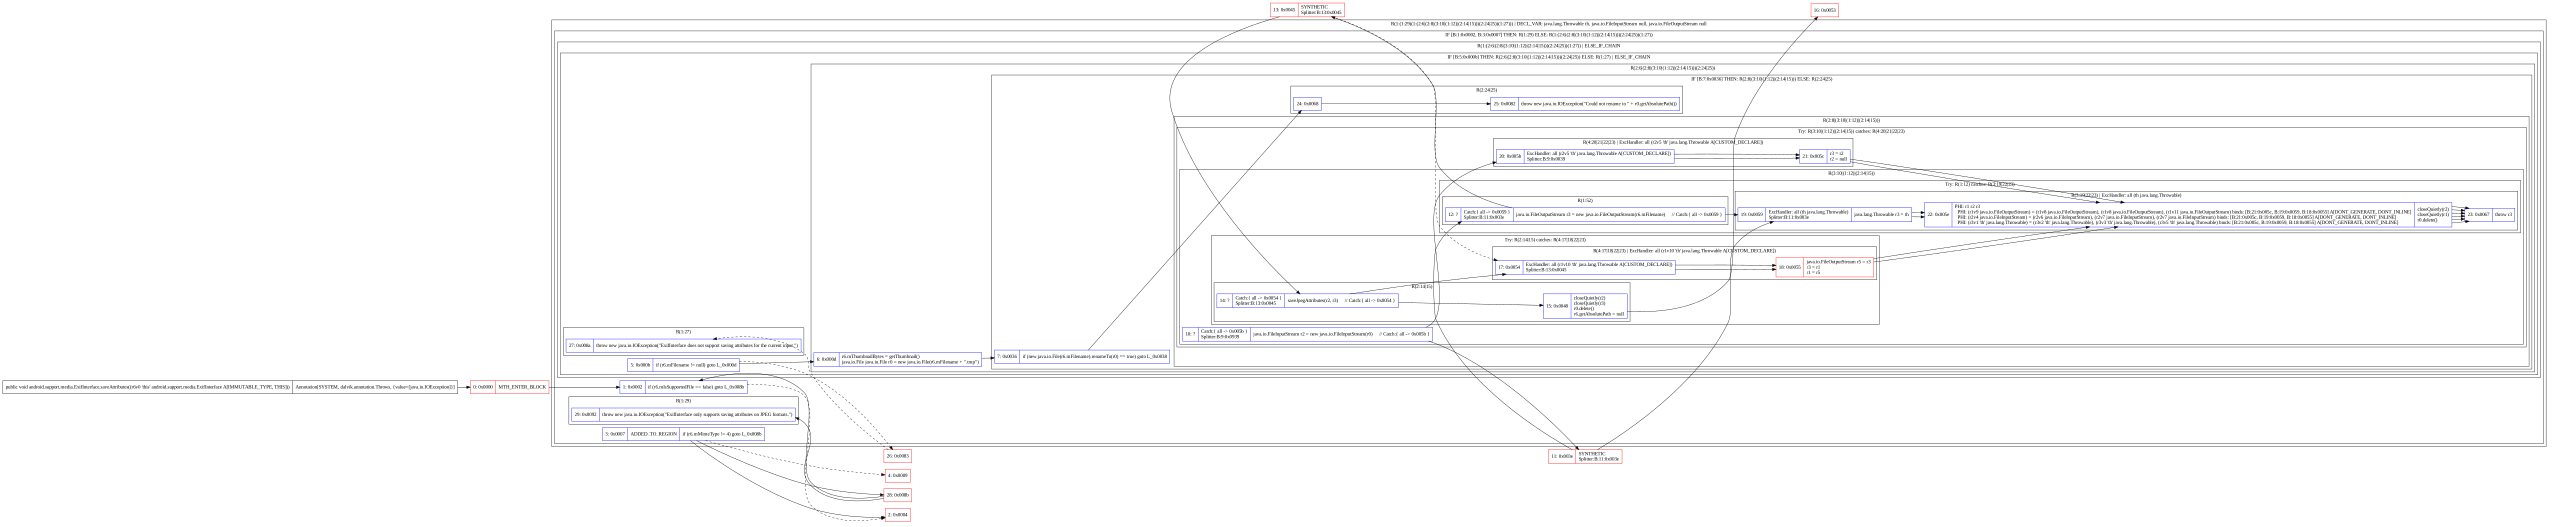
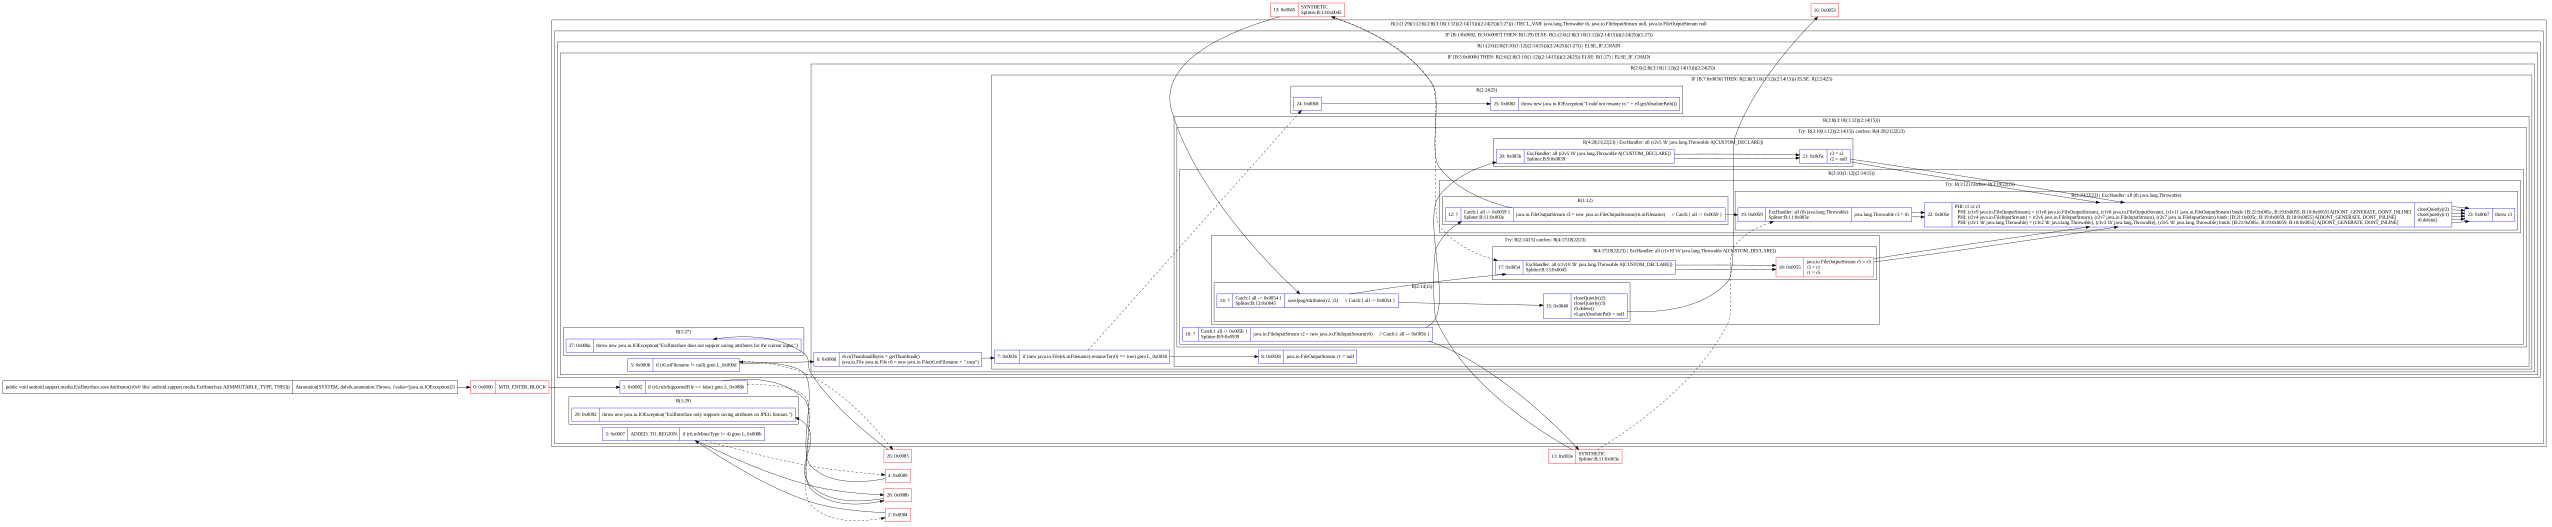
cluster "R(1:52)": label "R(1:52)" -> "R(1:12)"
edge "7: 0x0036" -> "24: 0x0068": style solid -> dashed
edge "11: 0x003e" -> "19: 0x0059": style solid -> dashed
node "8: 0x0038": added
edge "26: 0x0083" -> "27: 0x008a": style dashed -> solid
edge "28: 0x008b" -> "1: 0x0002": reversed
edge "4: 0x0009" -> "5: 0x000b": added
edge "3: 0x0007" -> "2: 0x0004": reversed
